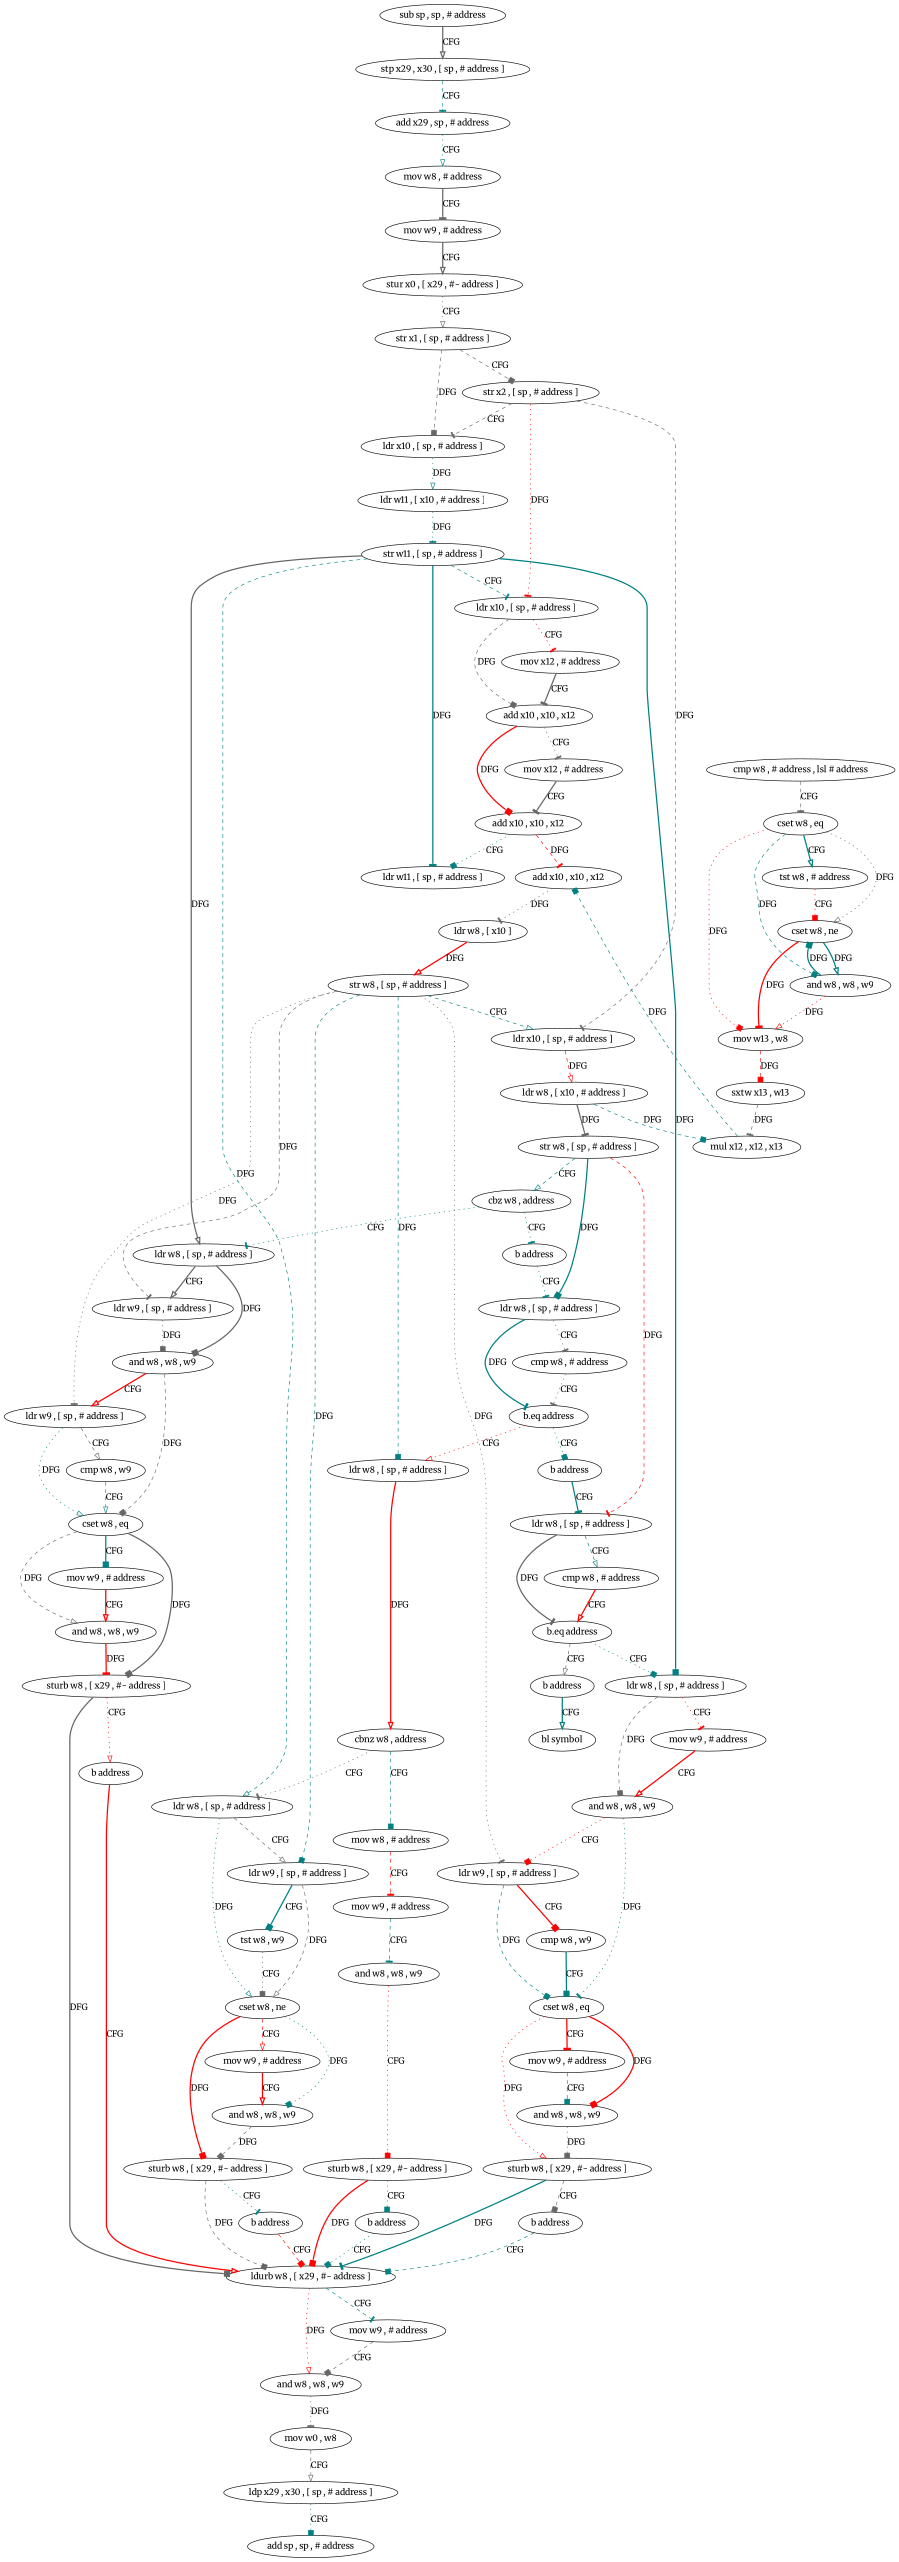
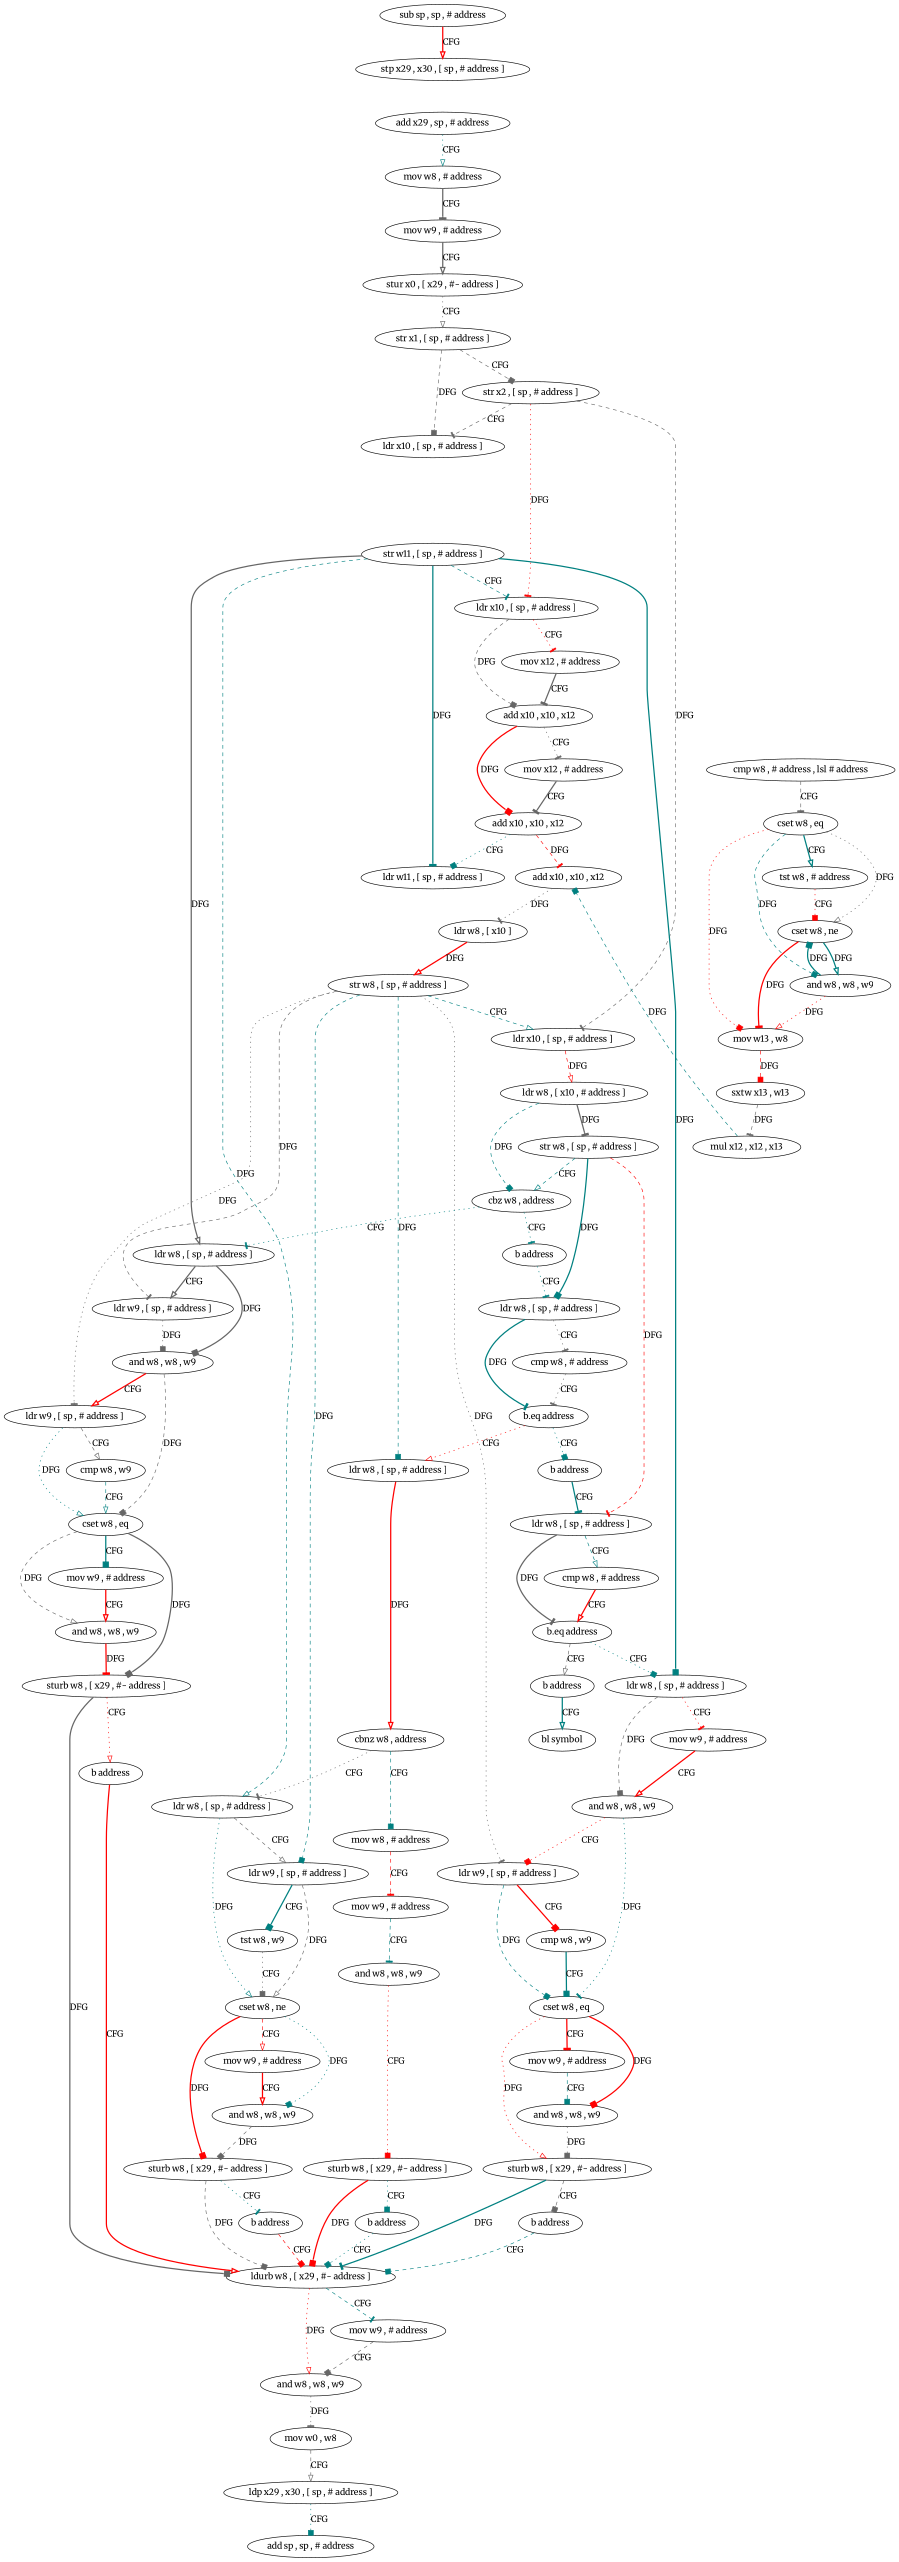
edge "sub sp , sp , # address" -> "stp x29 , x30 , [ sp , # address ]": color gray40 -> red
edge "stp x29 , x30 , [ sp , # address ]" -> "add x29 , sp , # address": removed, label "CFG"
node "ldr w11 , [ x10 , # address ]": removed
edge "ldr w8 , [ x10 , # address ]" -> "mul x12 , x12 , x13": now "ldr w8 , [ x10 , # address ]" -> "cbz w8 , address"
